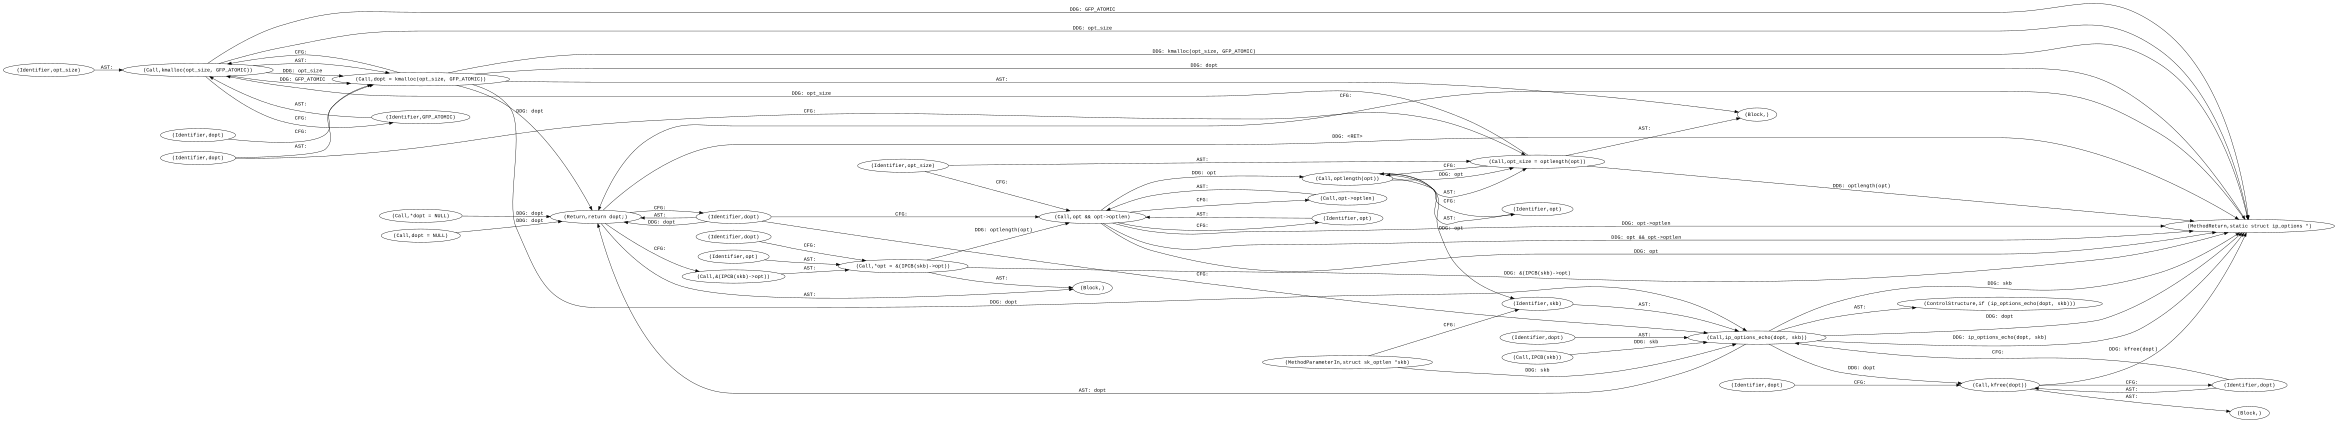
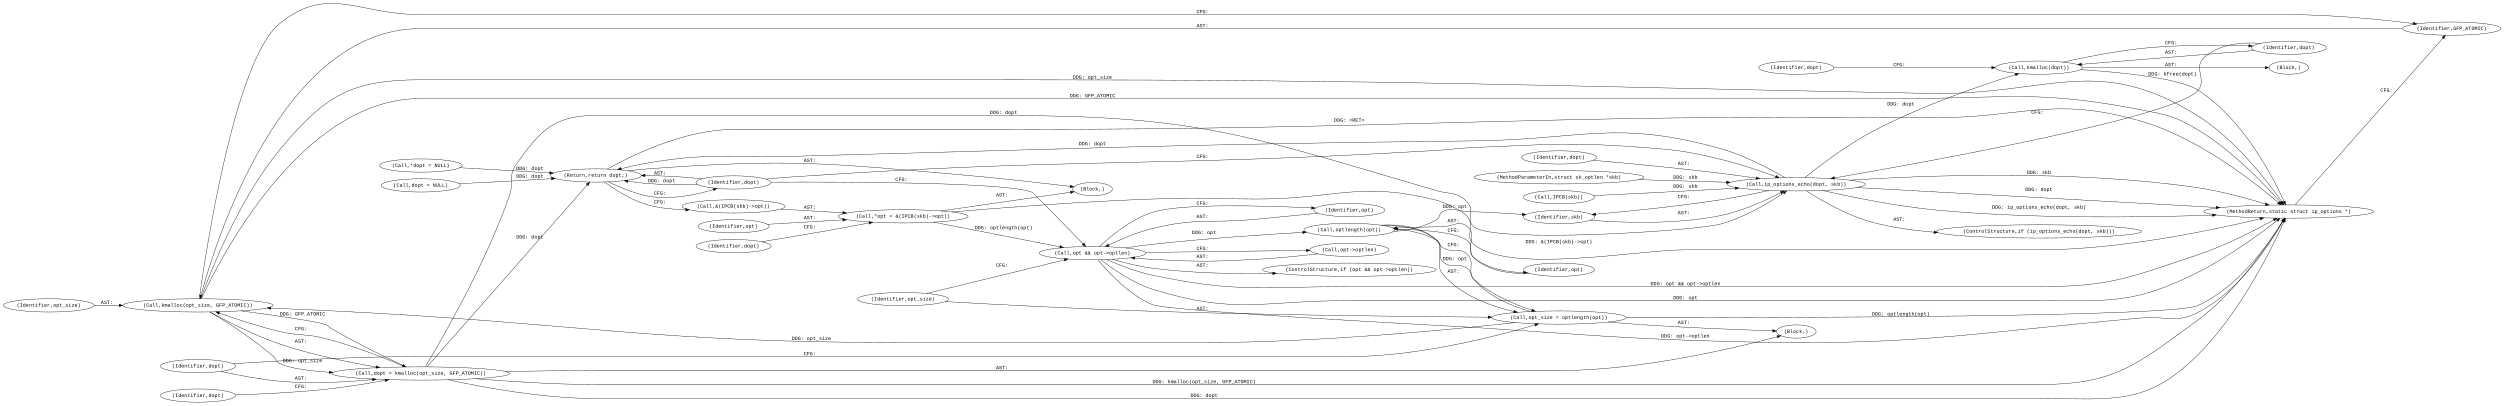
edge "(MethodReturn,static struct ip_options *)" -> "(Return,return dopt;)": now "(MethodReturn,static struct ip_options *)" -> "(Identifier,GFP_ATOMIC)"
node "(ControlStructure,if (opt && opt->optlen))": added
edge "(MethodParameterIn,struct sk_optlen *skb)" -> "(Identifier,skb)": now "(Call,ip_options_echo(dopt, skb))" -> "(Identifier,skb)"
node "(Call,kfree(dopt))": label "(Call,kfree(dopt))" -> "(Call,kmalloc(dopt))"
edge "(Call,ip_options_echo(dopt, skb))" -> "(Return,return dopt;)": label "AST: dopt" -> "DDG: dopt"
